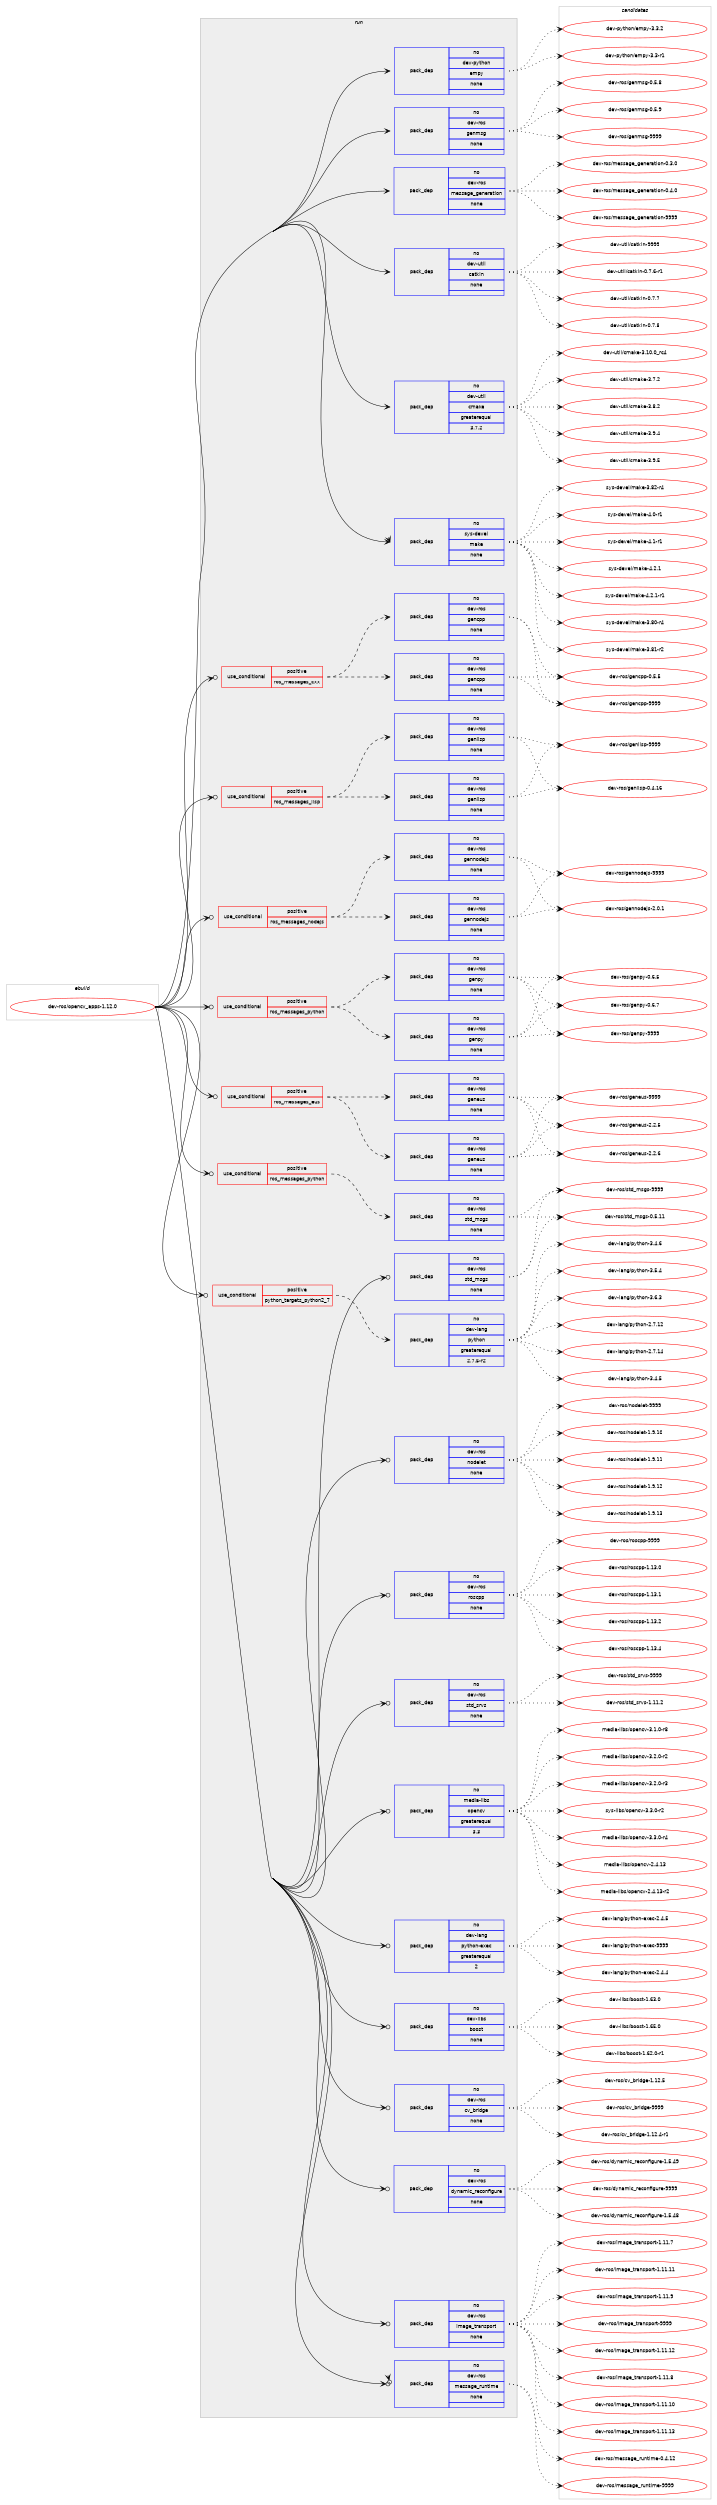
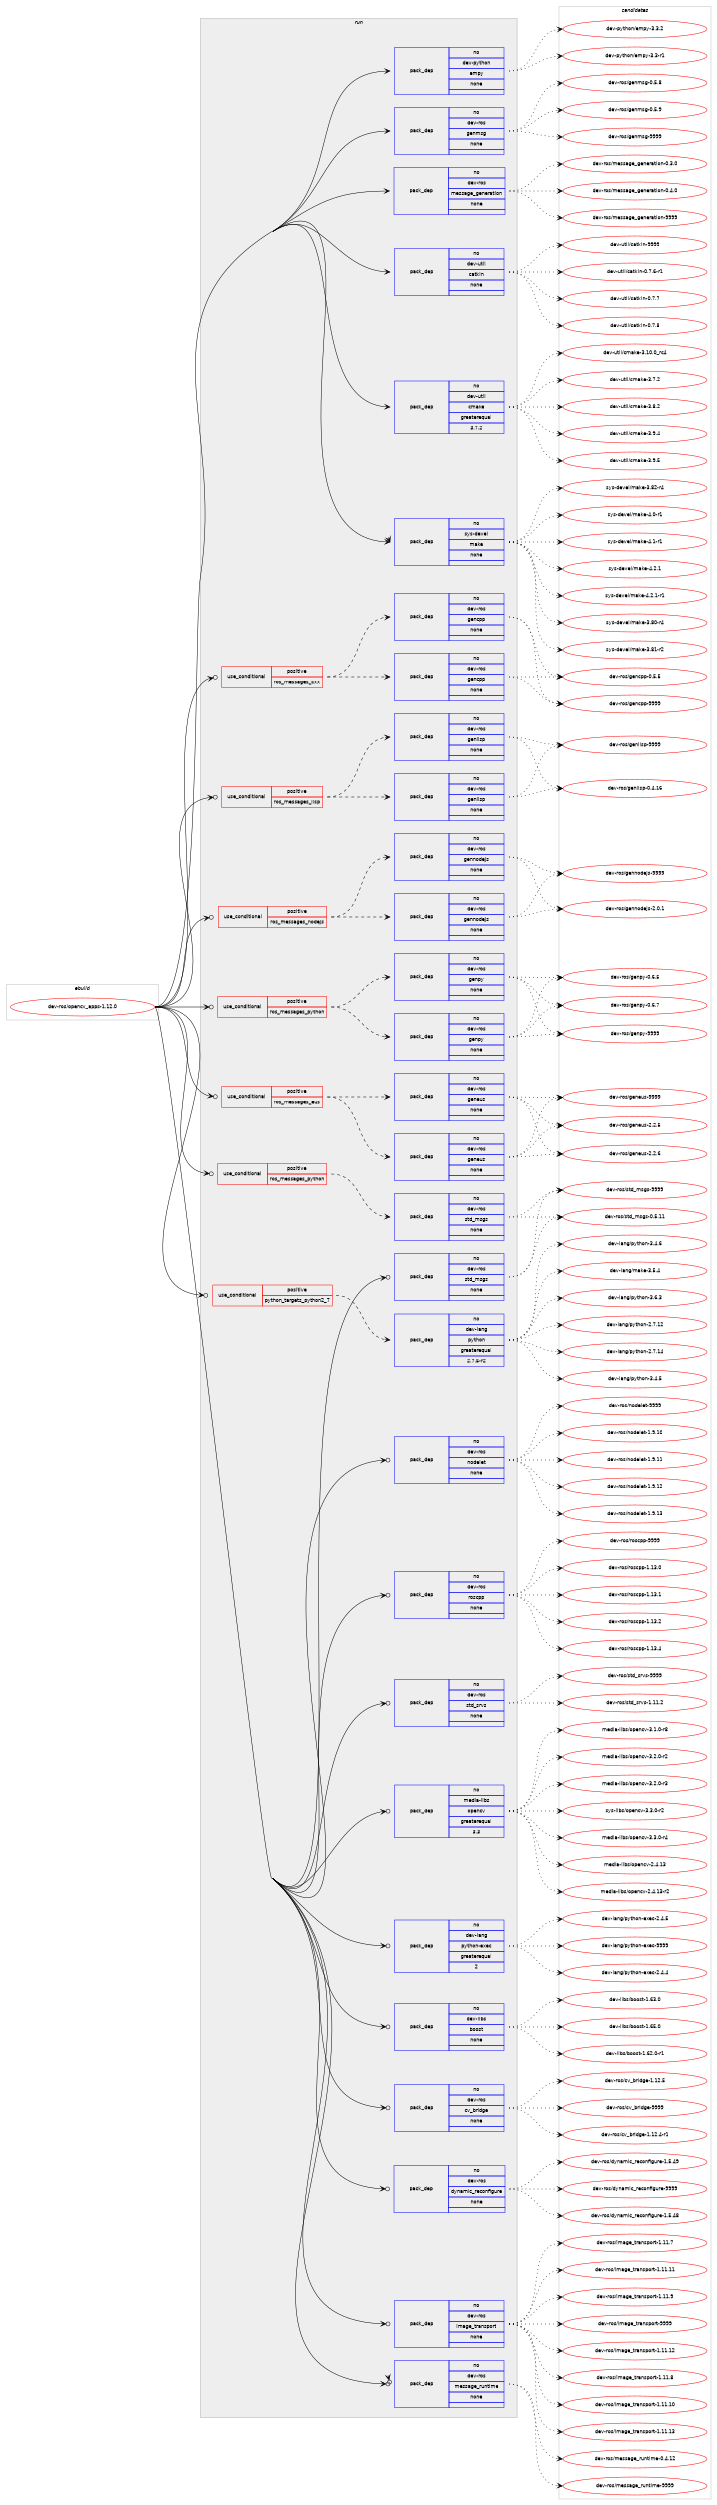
node "dev-lang/python-3.5.4": label "dev-lang/python-3.5.4" -> "dev-lang/make-3.5.4"
